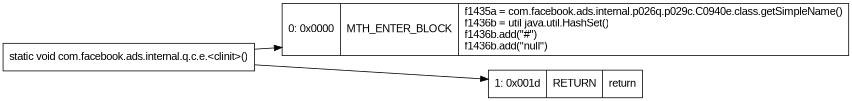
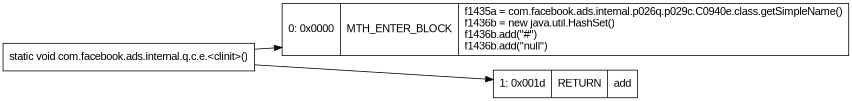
node "0: 0x0000": text "f1436b = util java.util.HashSet()" -> "f1436b = new java.util.HashSet()"
node "1: 0x001d": text "return" -> "add"
